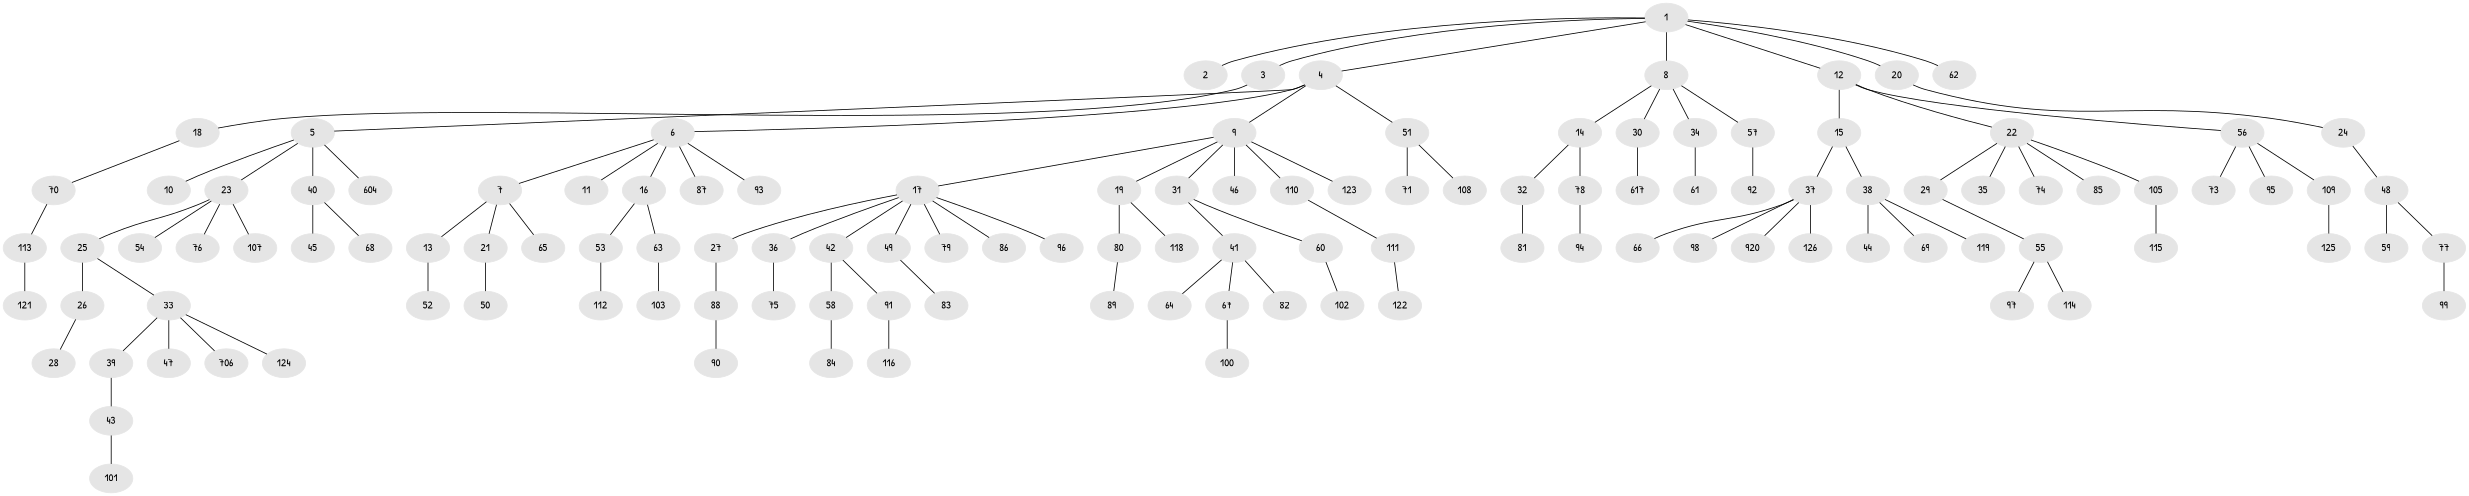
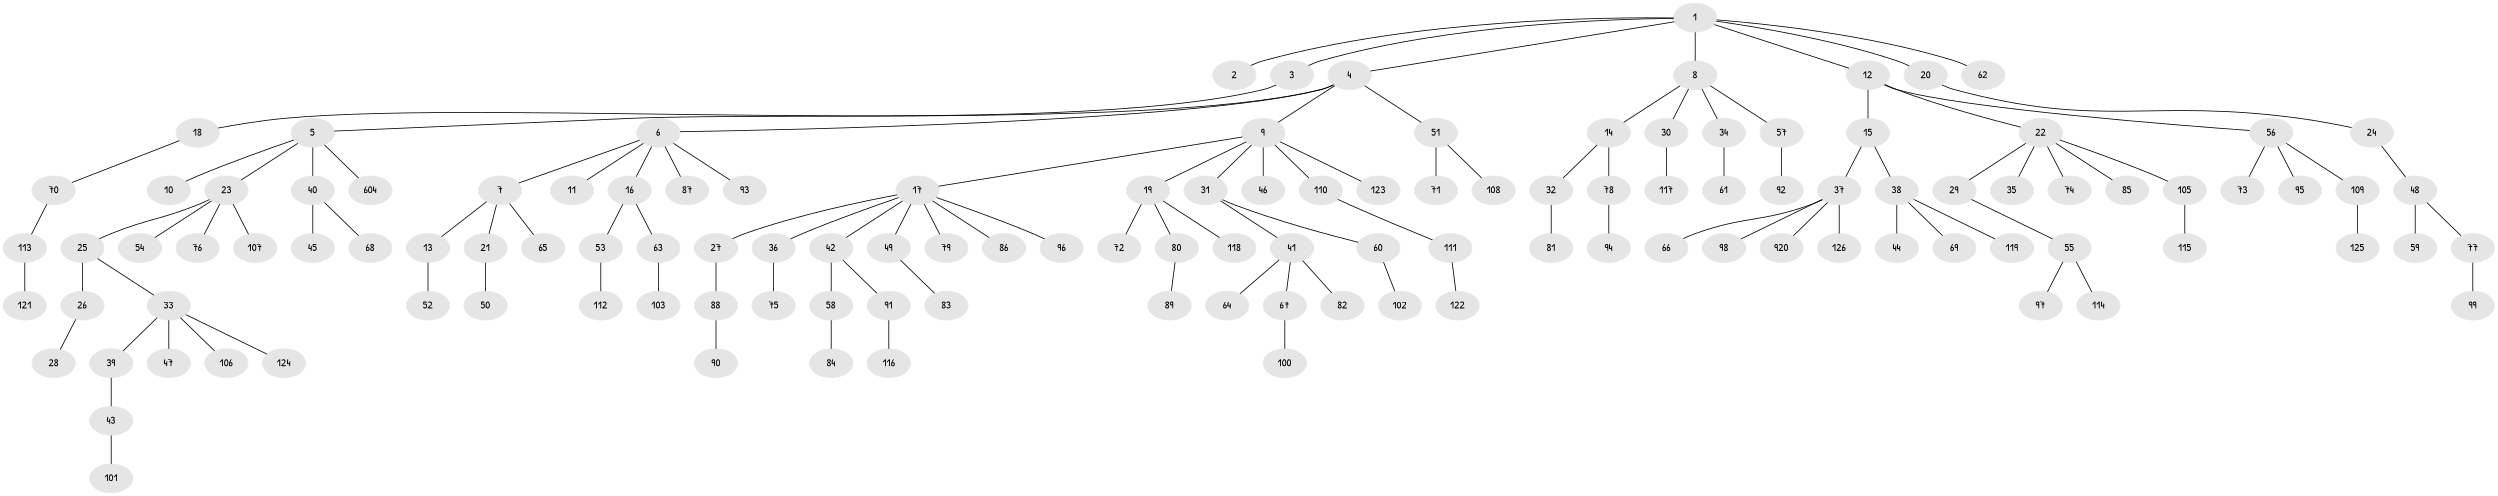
node "617": label "617" -> "117"
node "72": added
node "706": label "706" -> "106"
